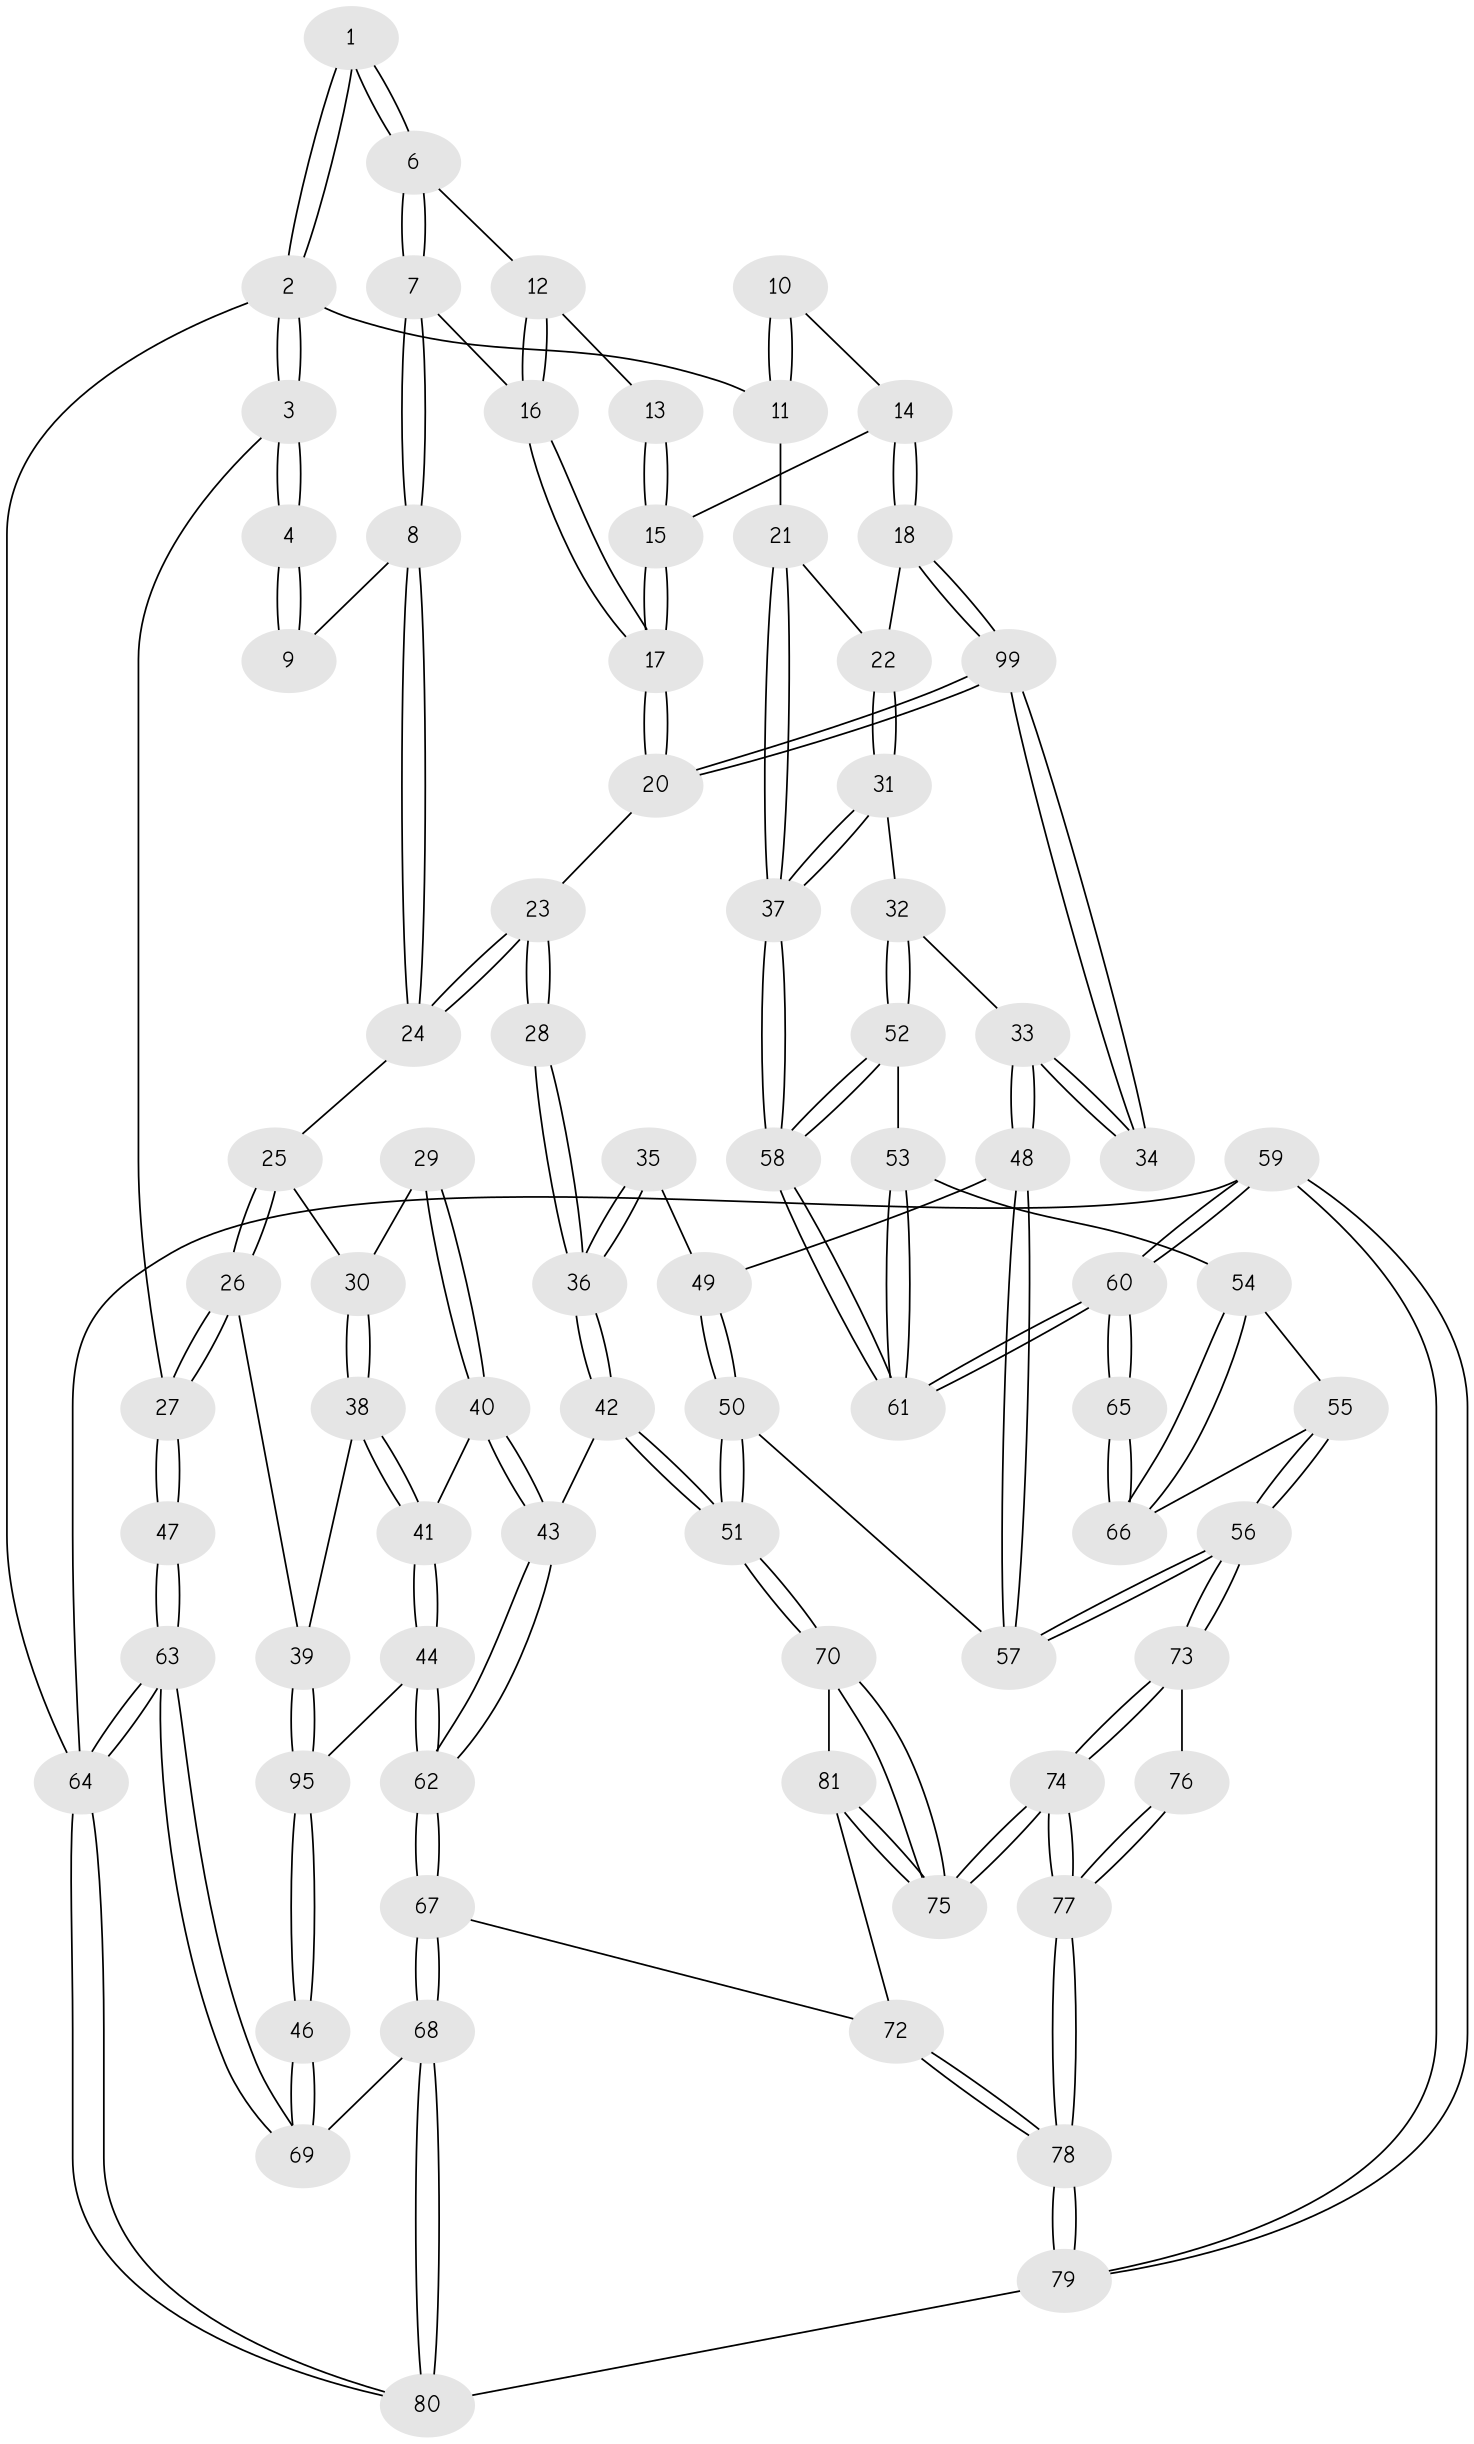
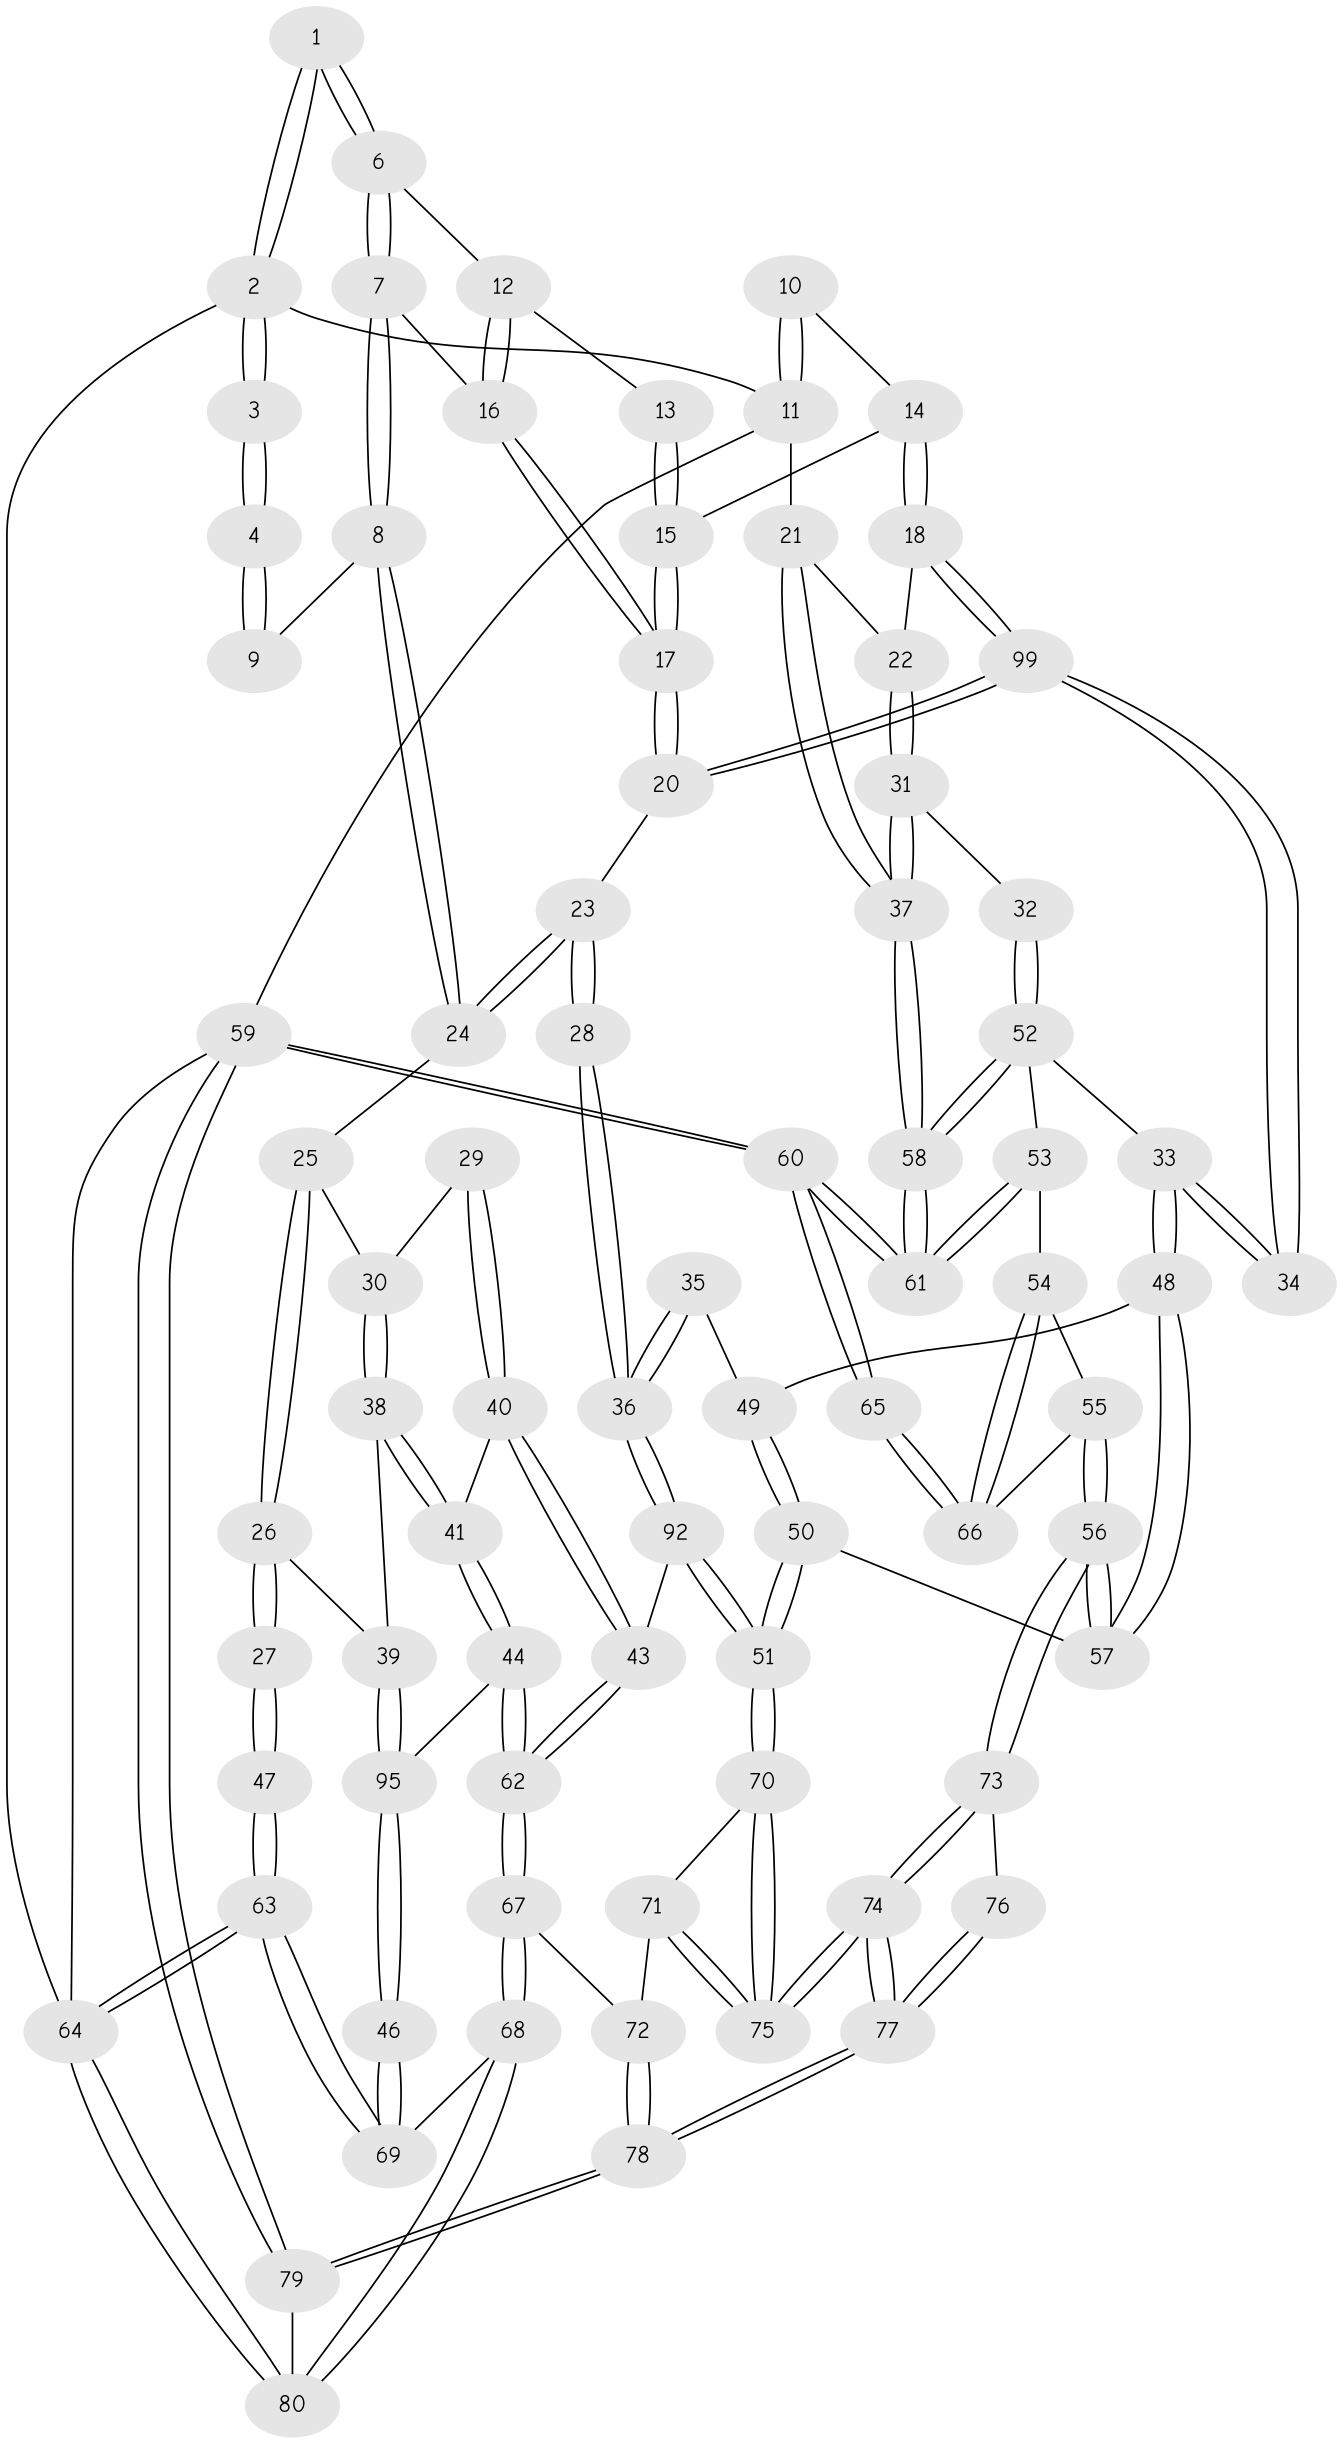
edge "11" -- "59": added
edge "3" -- "27": removed
edge "32" -- "33": now "52" -- "33"
node "42": label "42" -> "92"
node "81": label "81" -> "71"
